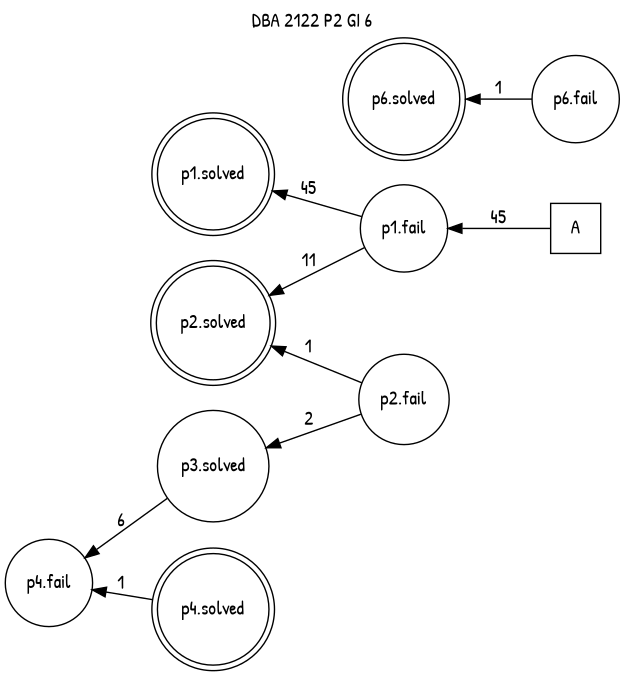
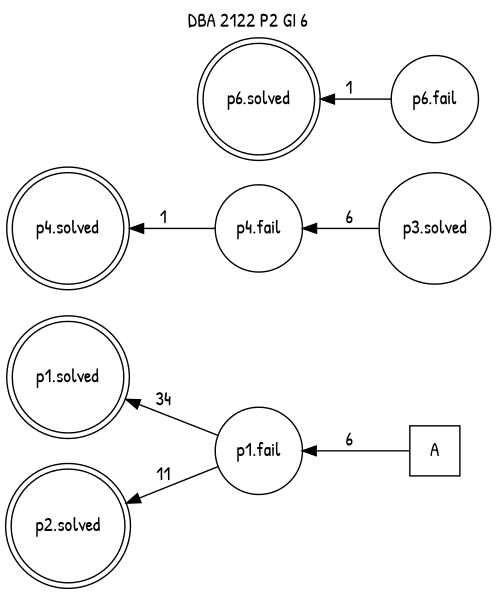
edge "p1.fail" -> "p1.solved": label "45" -> "34"
edge "A" -> "p1.fail": label "45" -> "6"
node "p2.fail": removed
edge "p4.solved" -> "p4.fail": reversed
